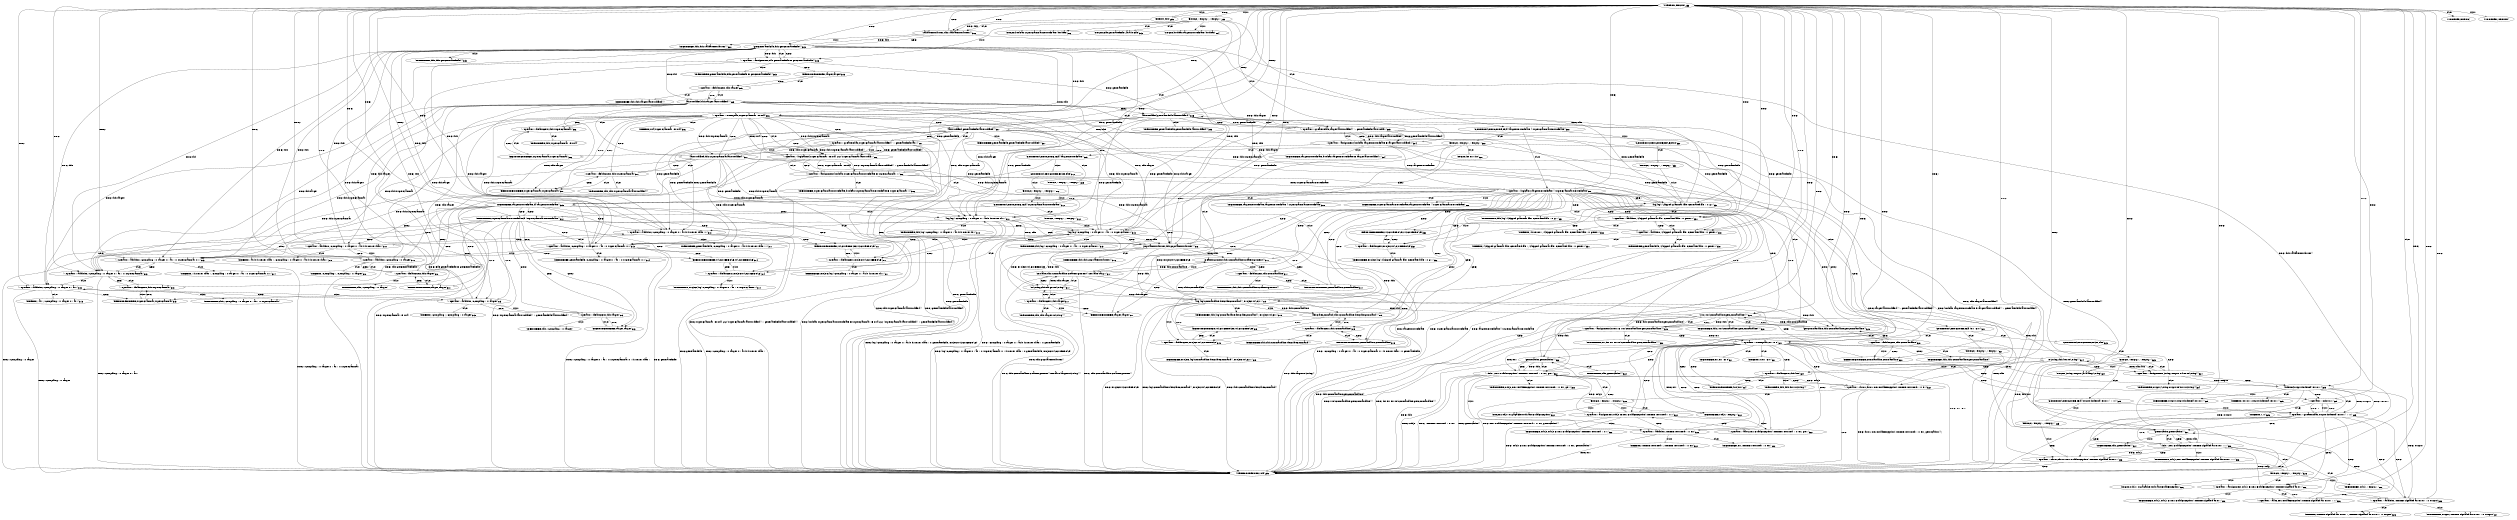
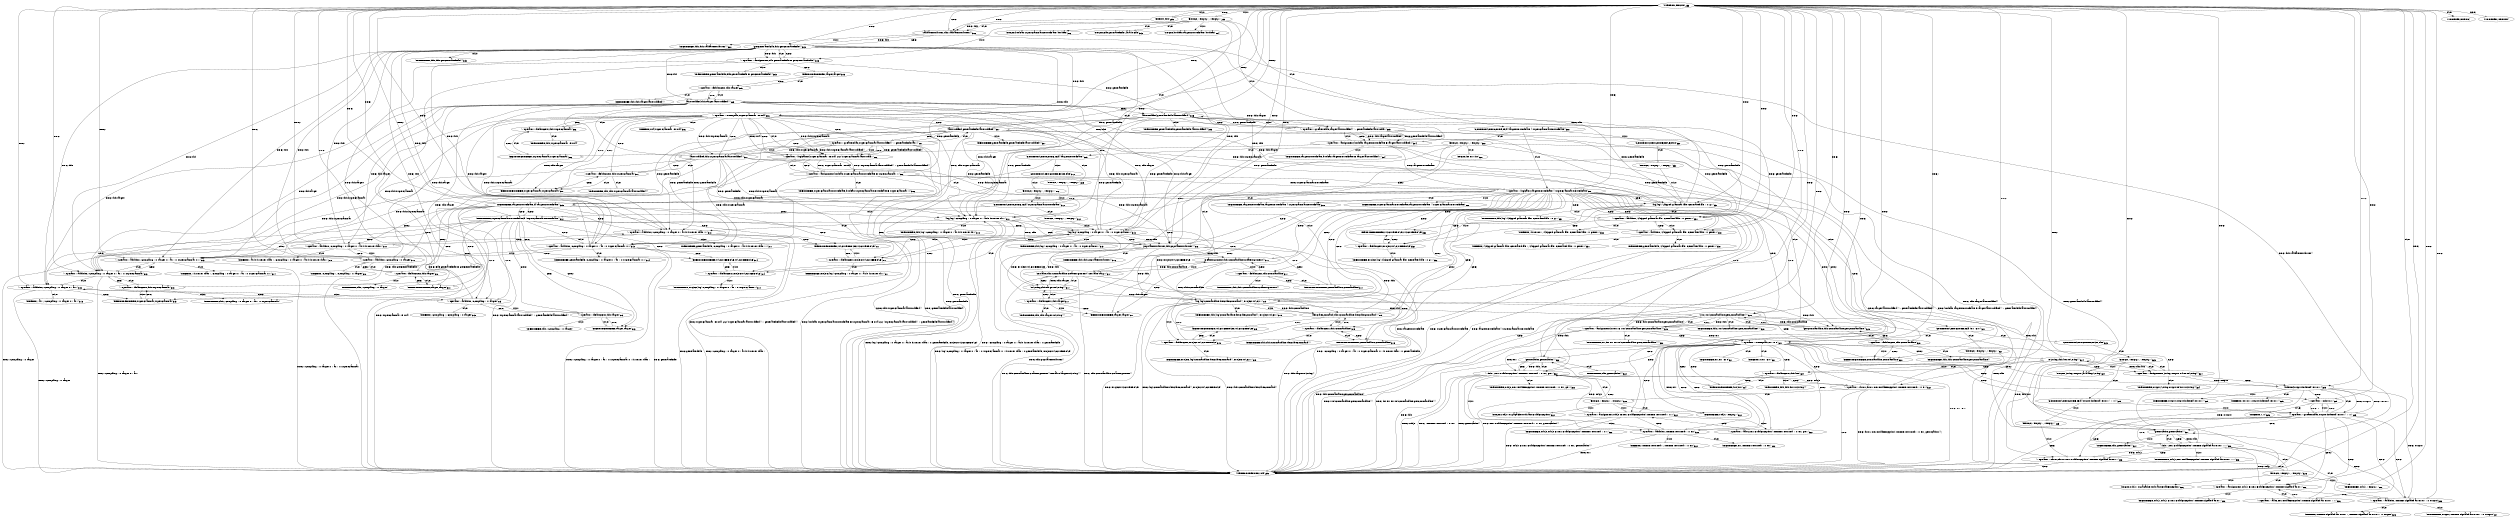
edge "(METHOD,execute)" -> "(MODIFIER,VIRTUAL)": label "AST: " -> "DDG: "
